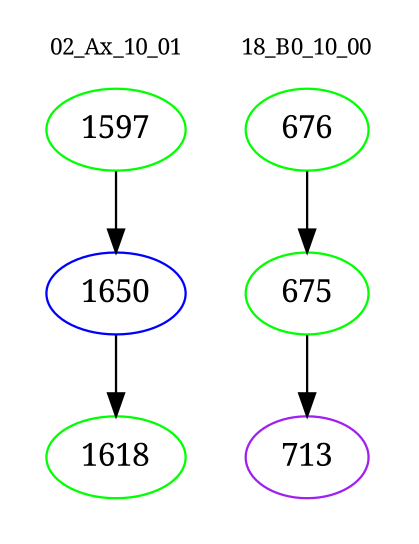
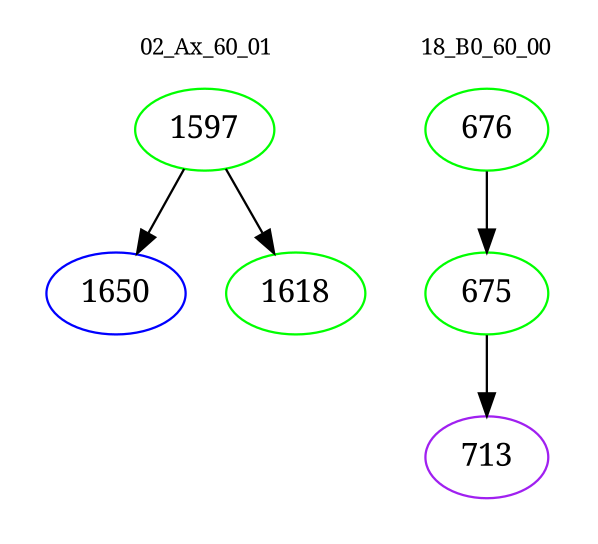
cluster "02_Ax_10_01": label "02_Ax_10_01" -> "02_Ax_60_01"
cluster "18_B0_10_00": label "18_B0_10_00" -> "18_B0_60_00"
edge "1650" -> "1618": now "1597" -> "1618"
